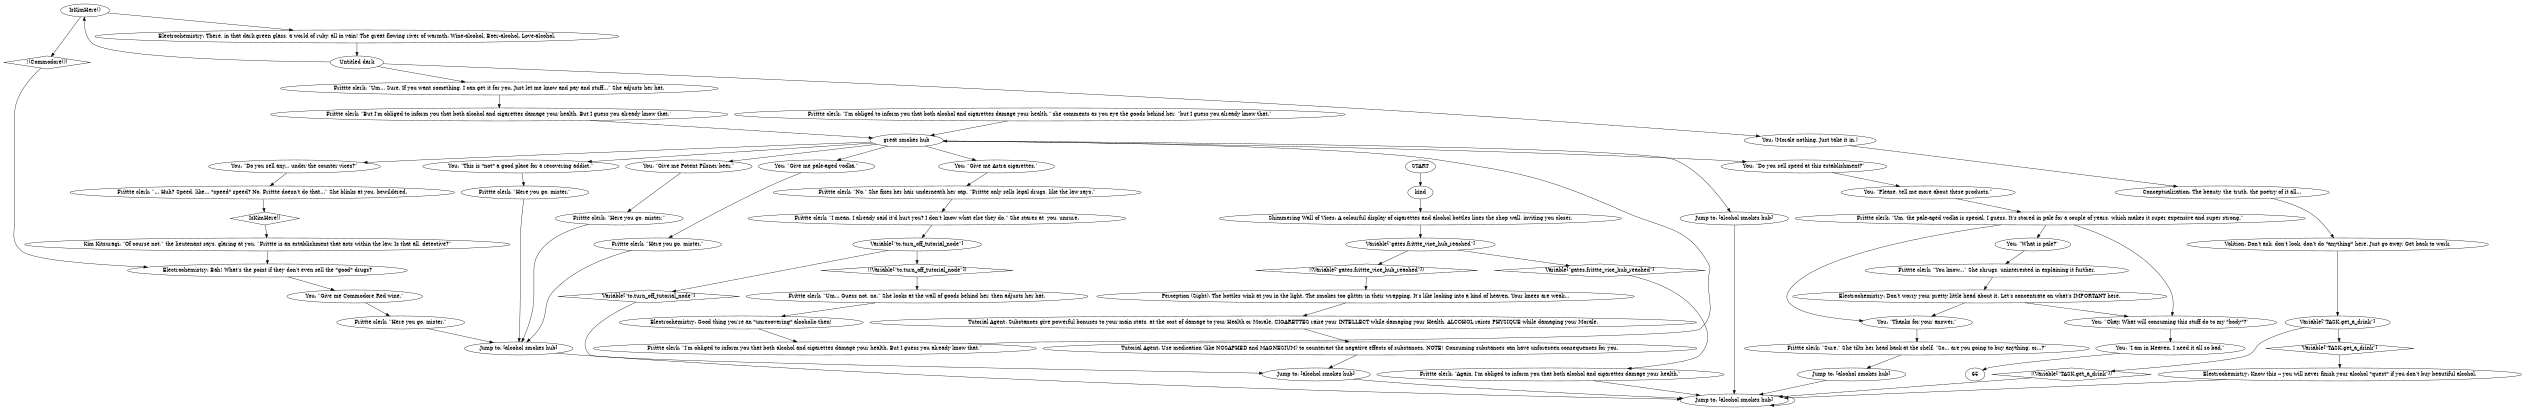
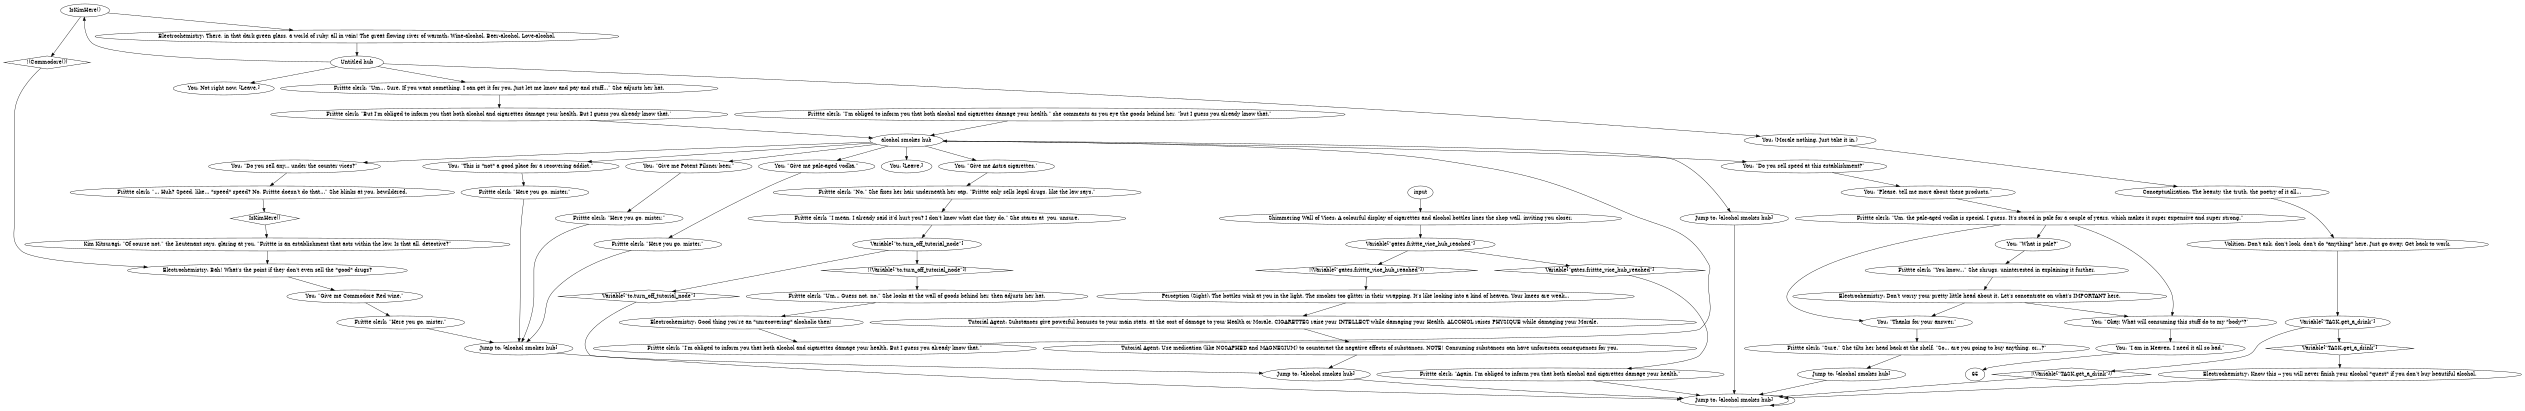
node "Untitled dark": label "Untitled dark" -> "Untitled hub"
node "You: Not right now. [Leave.]": added
node "great smokes hub": label "great smokes hub" -> "alcohol smokes hub"
node "You: [Leave.]": added
node "START": removed
node "kind": label "kind" -> "input"
